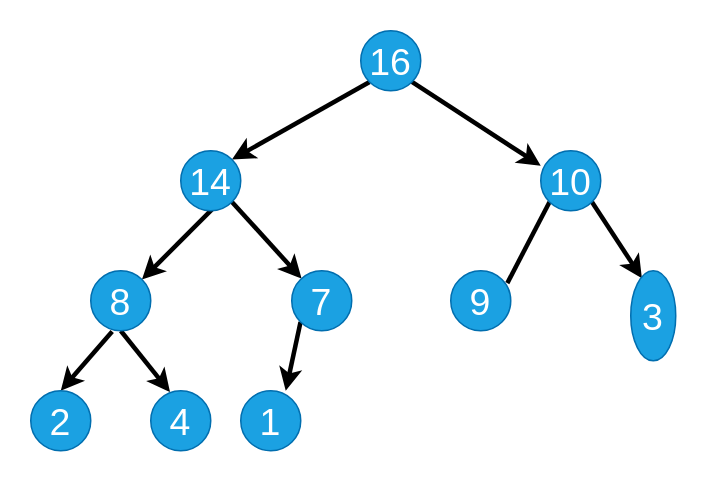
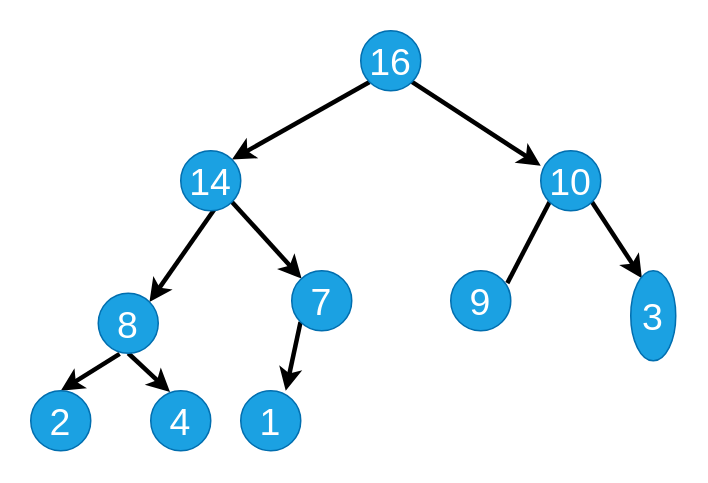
node "8": moved (121, 301) -> (128, 323)
